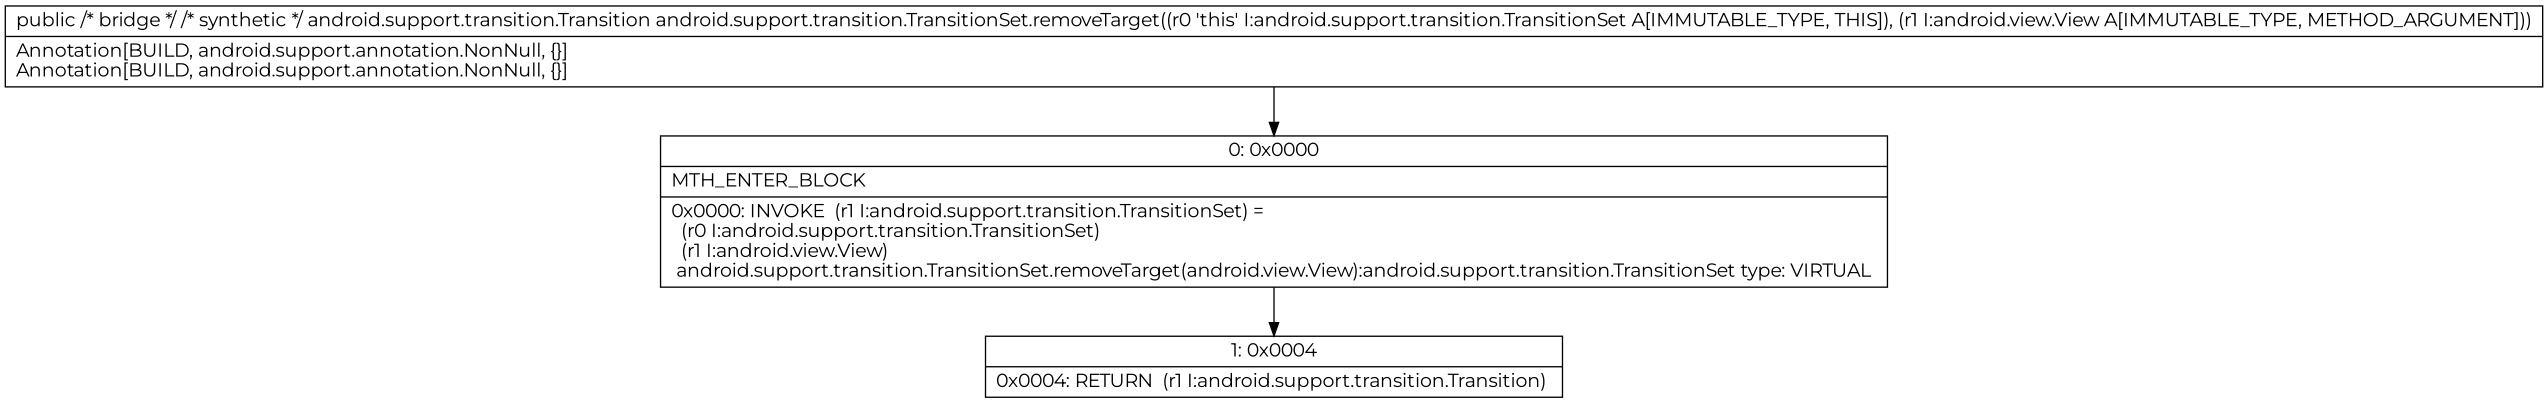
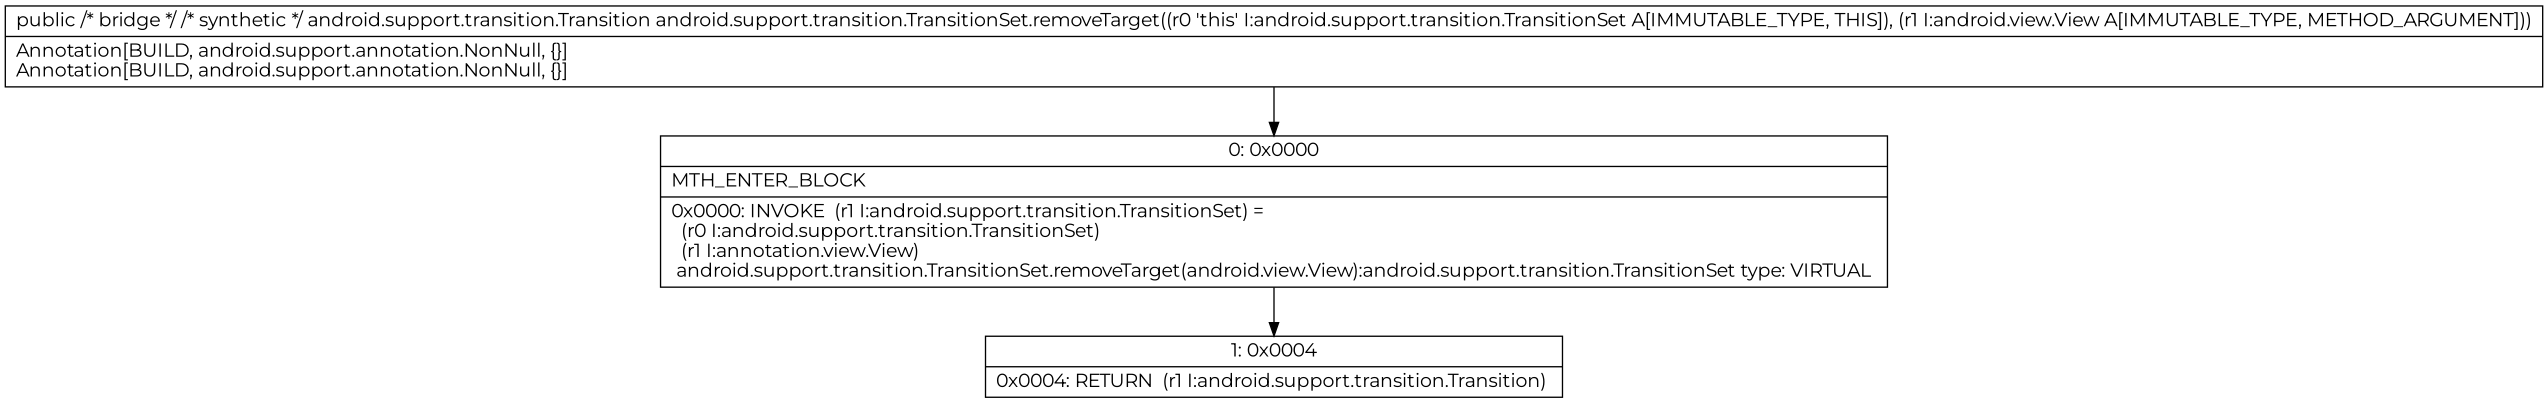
node "0: 0x0000": text "(r1 I:android.view.View)" -> "(r1 I:annotation.view.View)"
